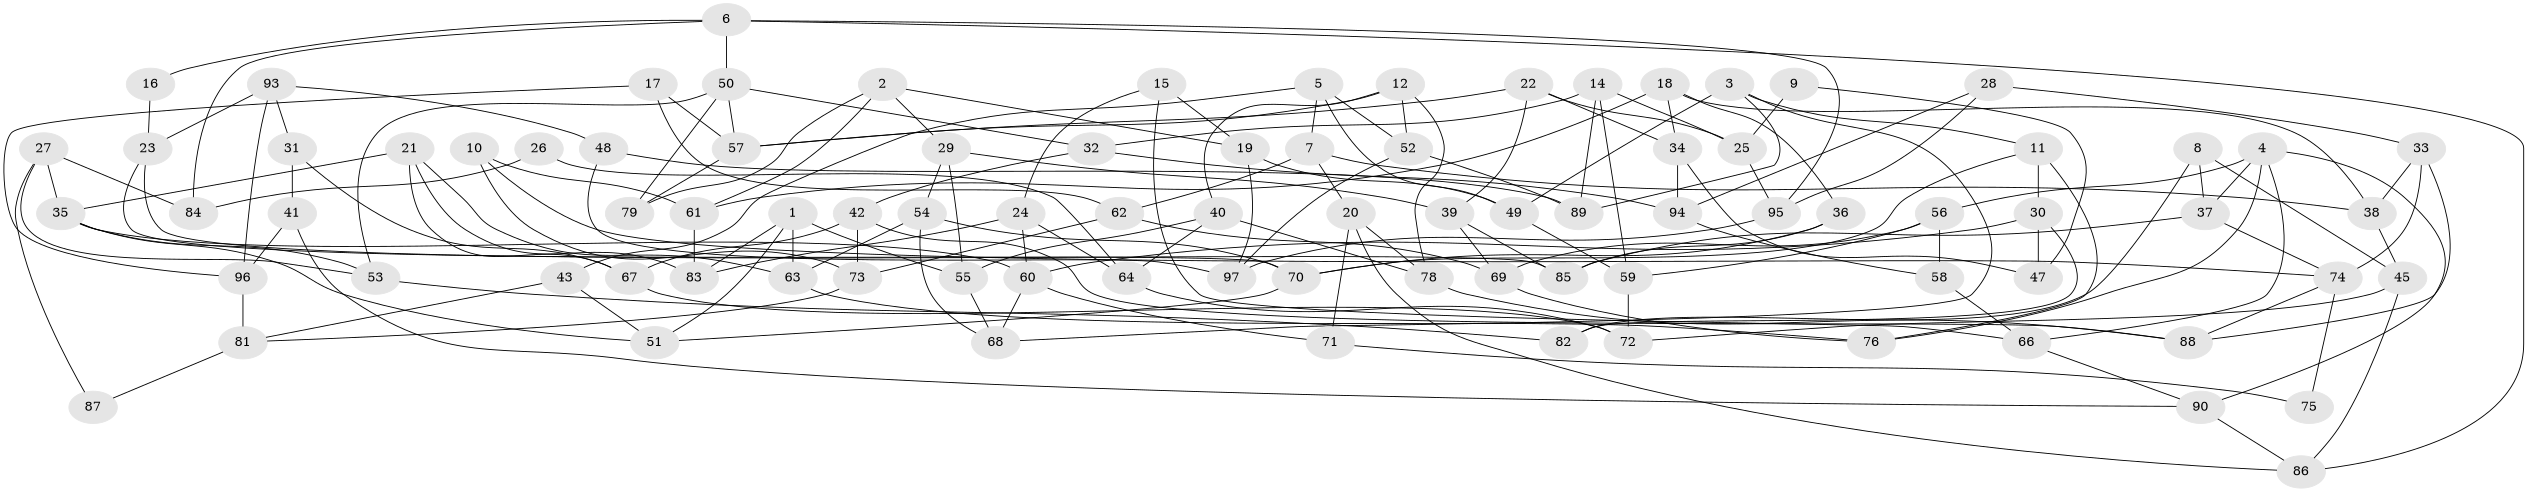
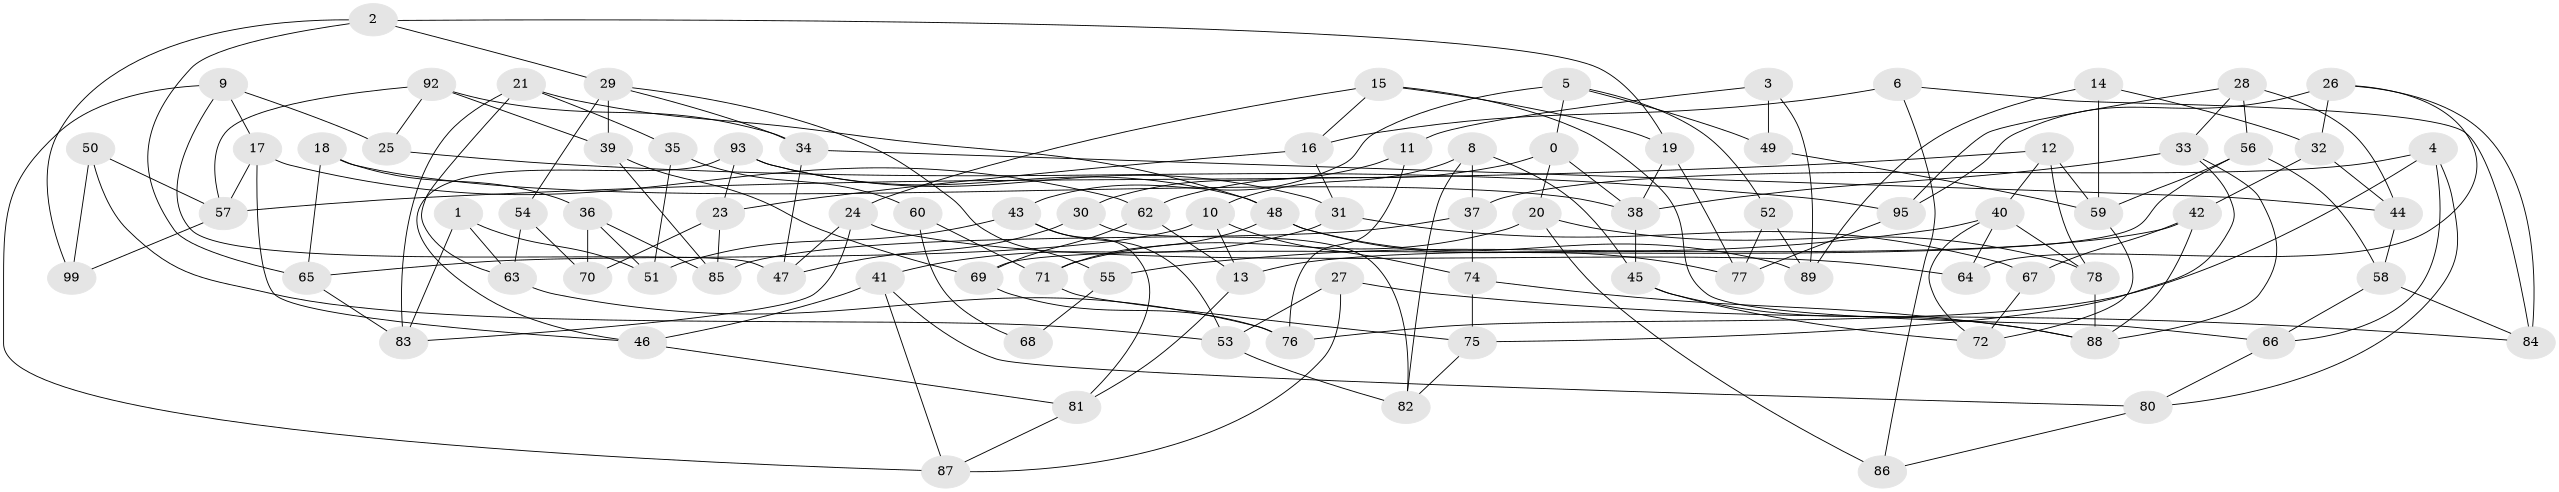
edge "6" -- "95": now "26" -- "95"
edge "6" -- "50": removed
node "22": label "22" -> "92"
edge "18" -- "34": now "29" -- "34"
edge "14" -- "25": removed
edge "50" -- "32": now "26" -- "32"
edge "9" -- "17": added
edge "12" -- "52": now "12" -- "59"
edge "15" -- "16": added
node "7": label "7" -> "0"
edge "27" -- "35": removed
edge "16" -- "31": added
edge "8" -- "10": added
edge "19" -- "49": now "19" -- "38"
edge "4" -- "56": now "28" -- "56"
node "79": label "79" -> "99"
node "61": label "61" -> "65"
node "94": label "94" -> "44"
edge "33" -- "74": now "33" -- "75"
edge "21" -- "67": now "21" -- "48"
edge "1" -- "55": removed
edge "35" -- "53": now "43" -- "53"
edge "24" -- "60": now "24" -- "47"
edge "48" -- "71": added
edge "30" -- "60": removed
edge "11" -- "70": removed
node "96": label "96" -> "46"
node "73": label "73" -> "13"
node "97": label "97" -> "77"
edge "54" -- "68": removed
edge "64" -- "72": now "40" -- "72"
edge "58" -- "84": added
edge "3" -- "68": removed
edge "70" -- "51": now "36" -- "51"
edge "41" -- "87": added
edge "75" -- "82": added
edge "45" -- "86": now "45" -- "88"
node "90": label "90" -> "80"
edge "9" -- "87": added
